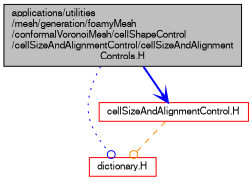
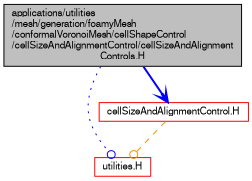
node "dictionary.H": label "dictionary.H" -> "utilities.H"
